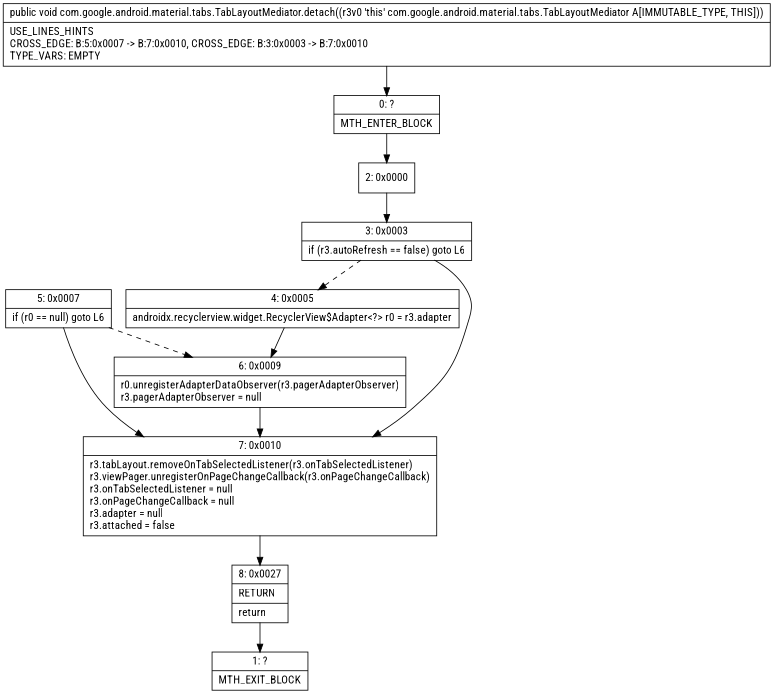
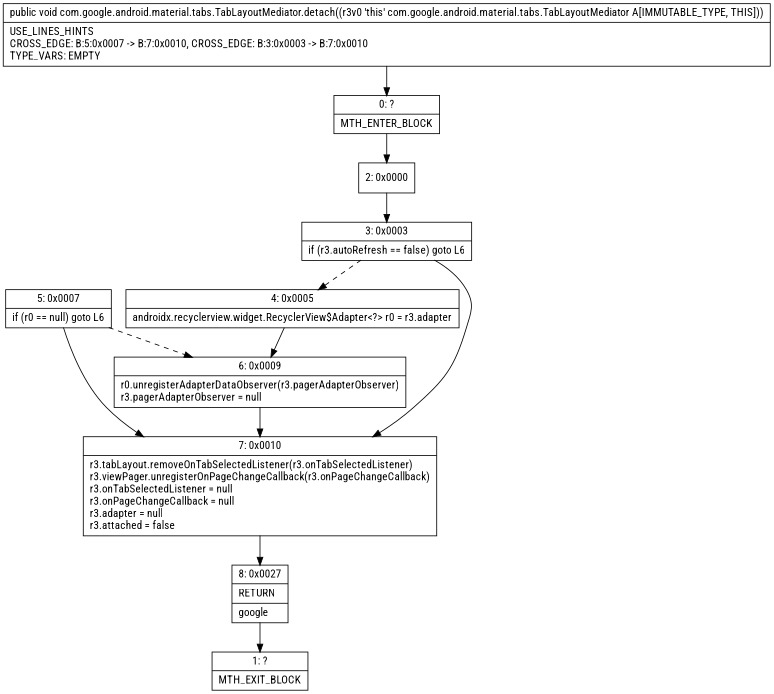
node "8: 0x0027": text "return" -> "google"
